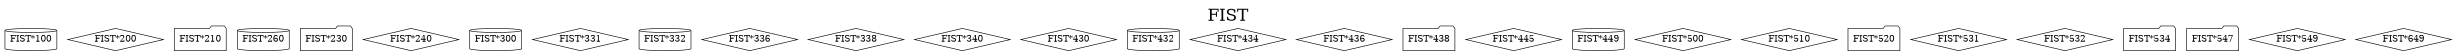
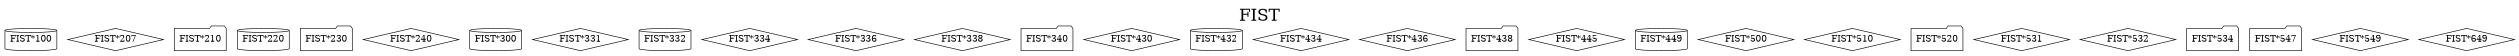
node "FIST*200": label "FIST*200" -> "FIST*207"
node "FIST*260": label "FIST*260" -> "FIST*220"
node "FIST*334": added
node "FIST*340": shape diamond -> folder
